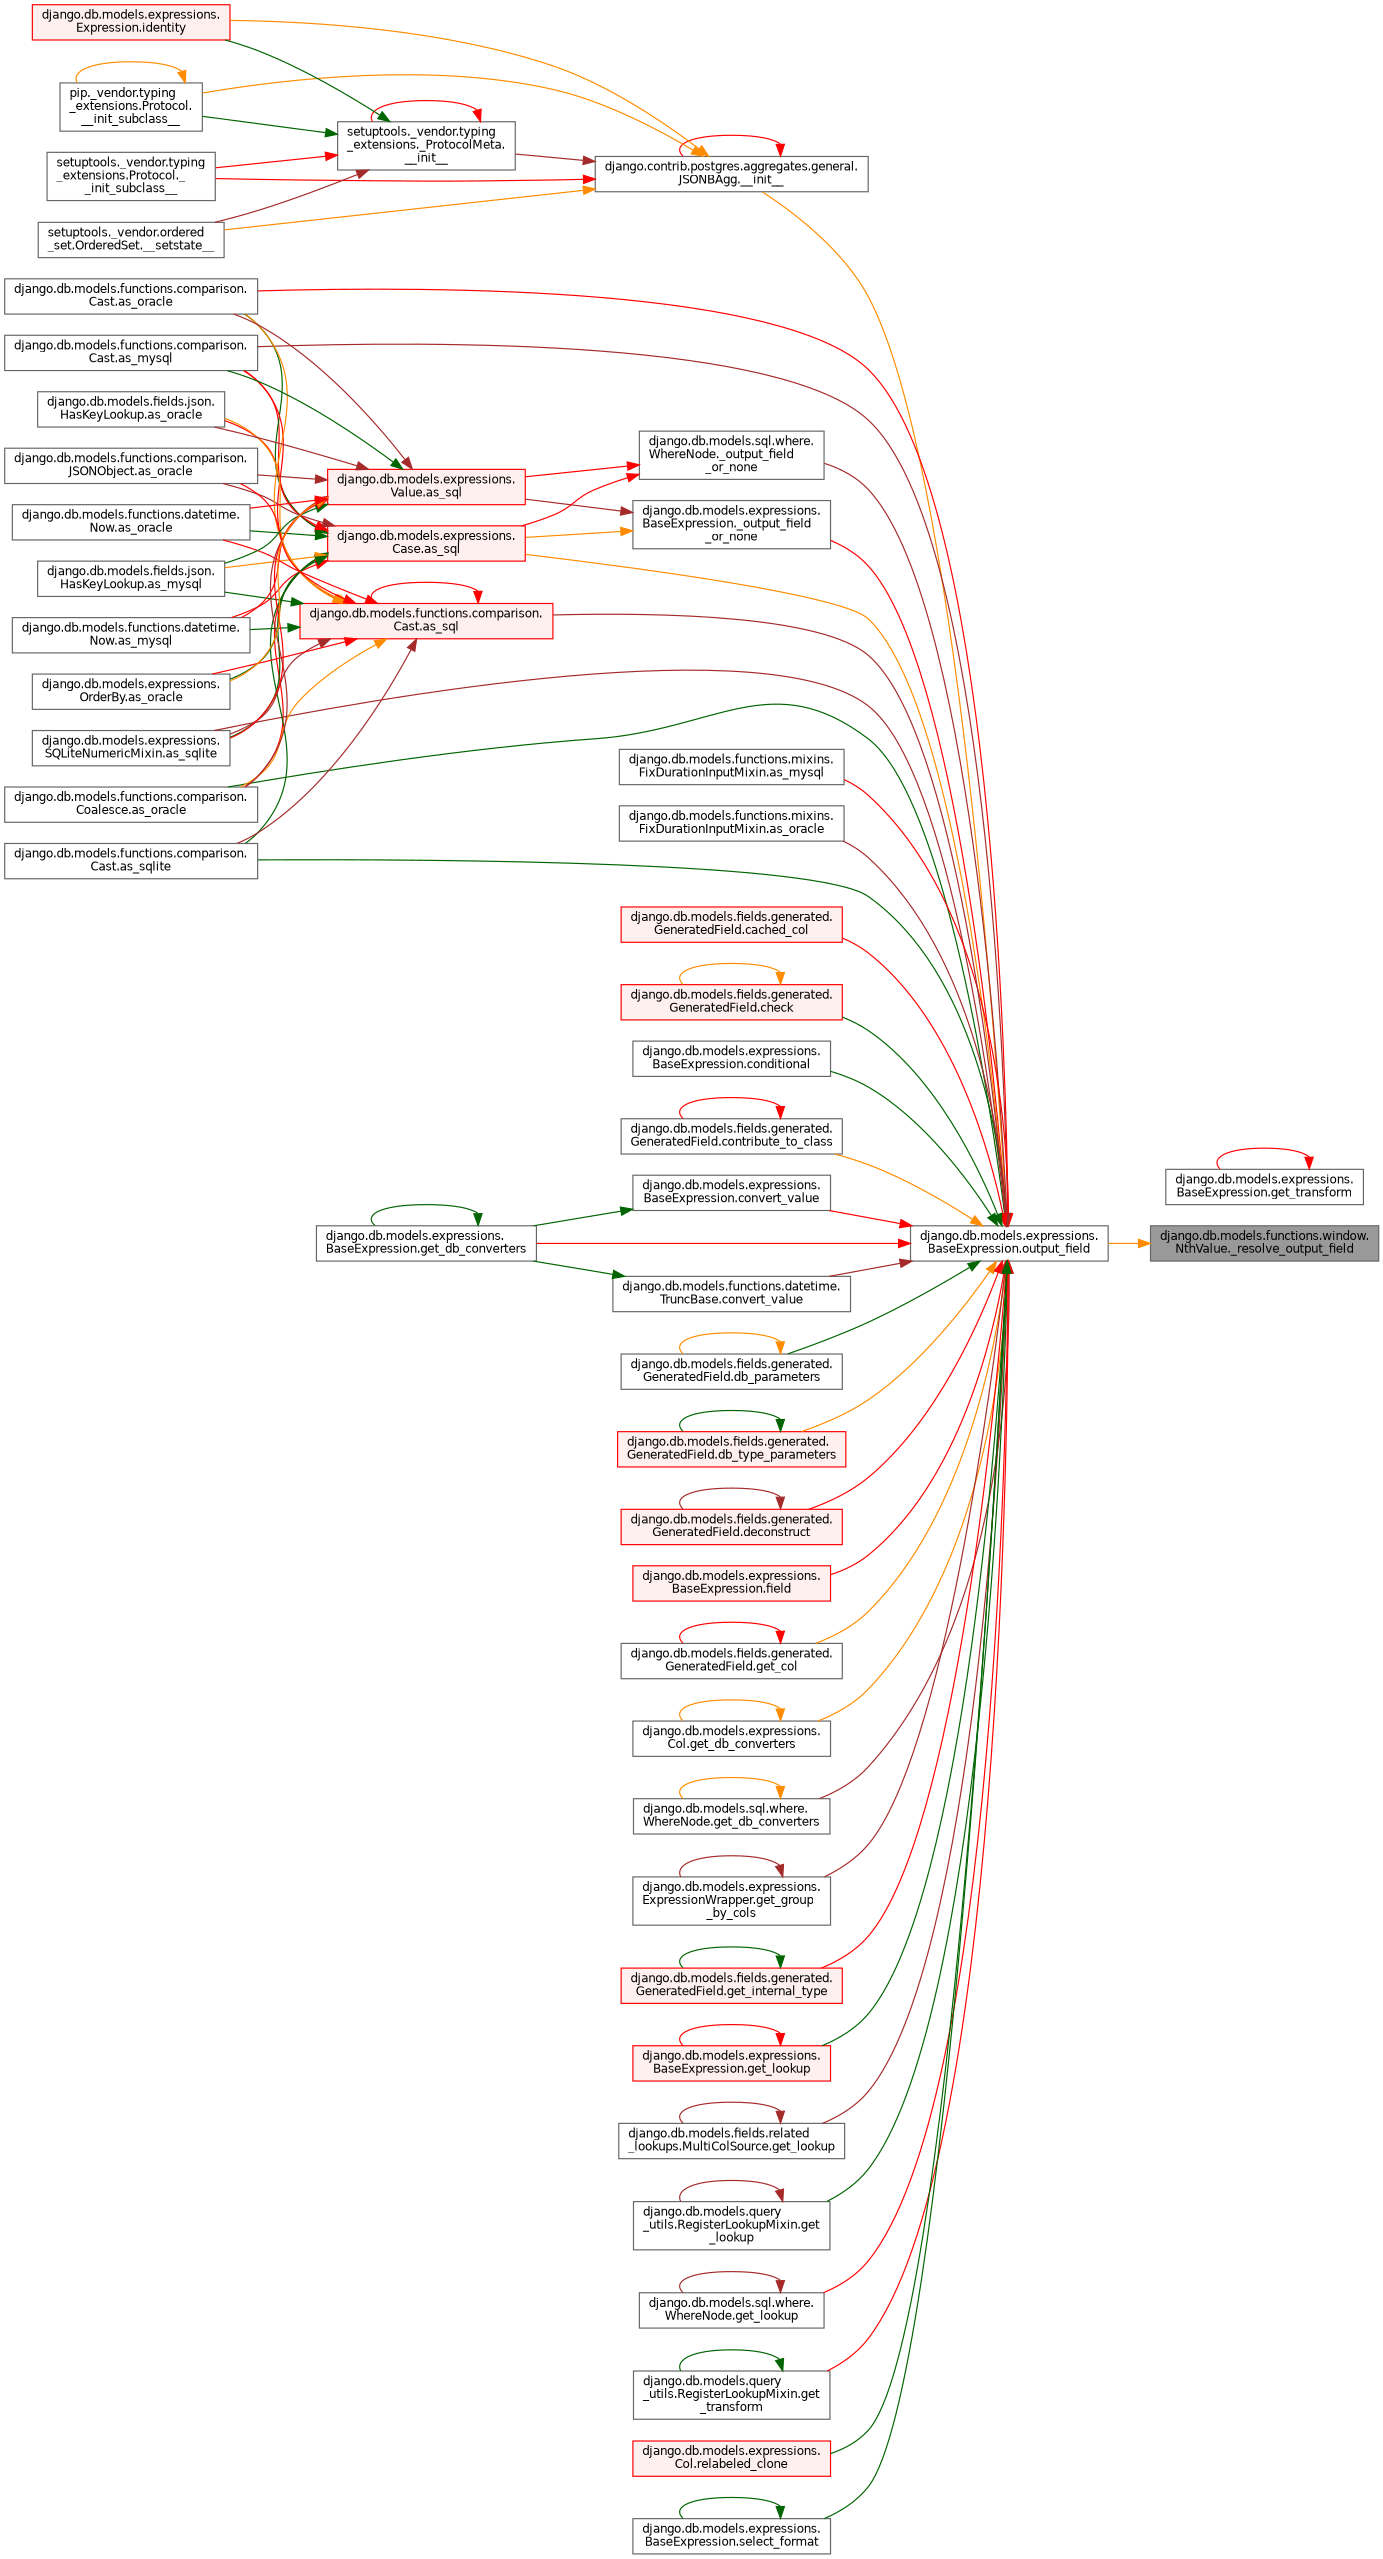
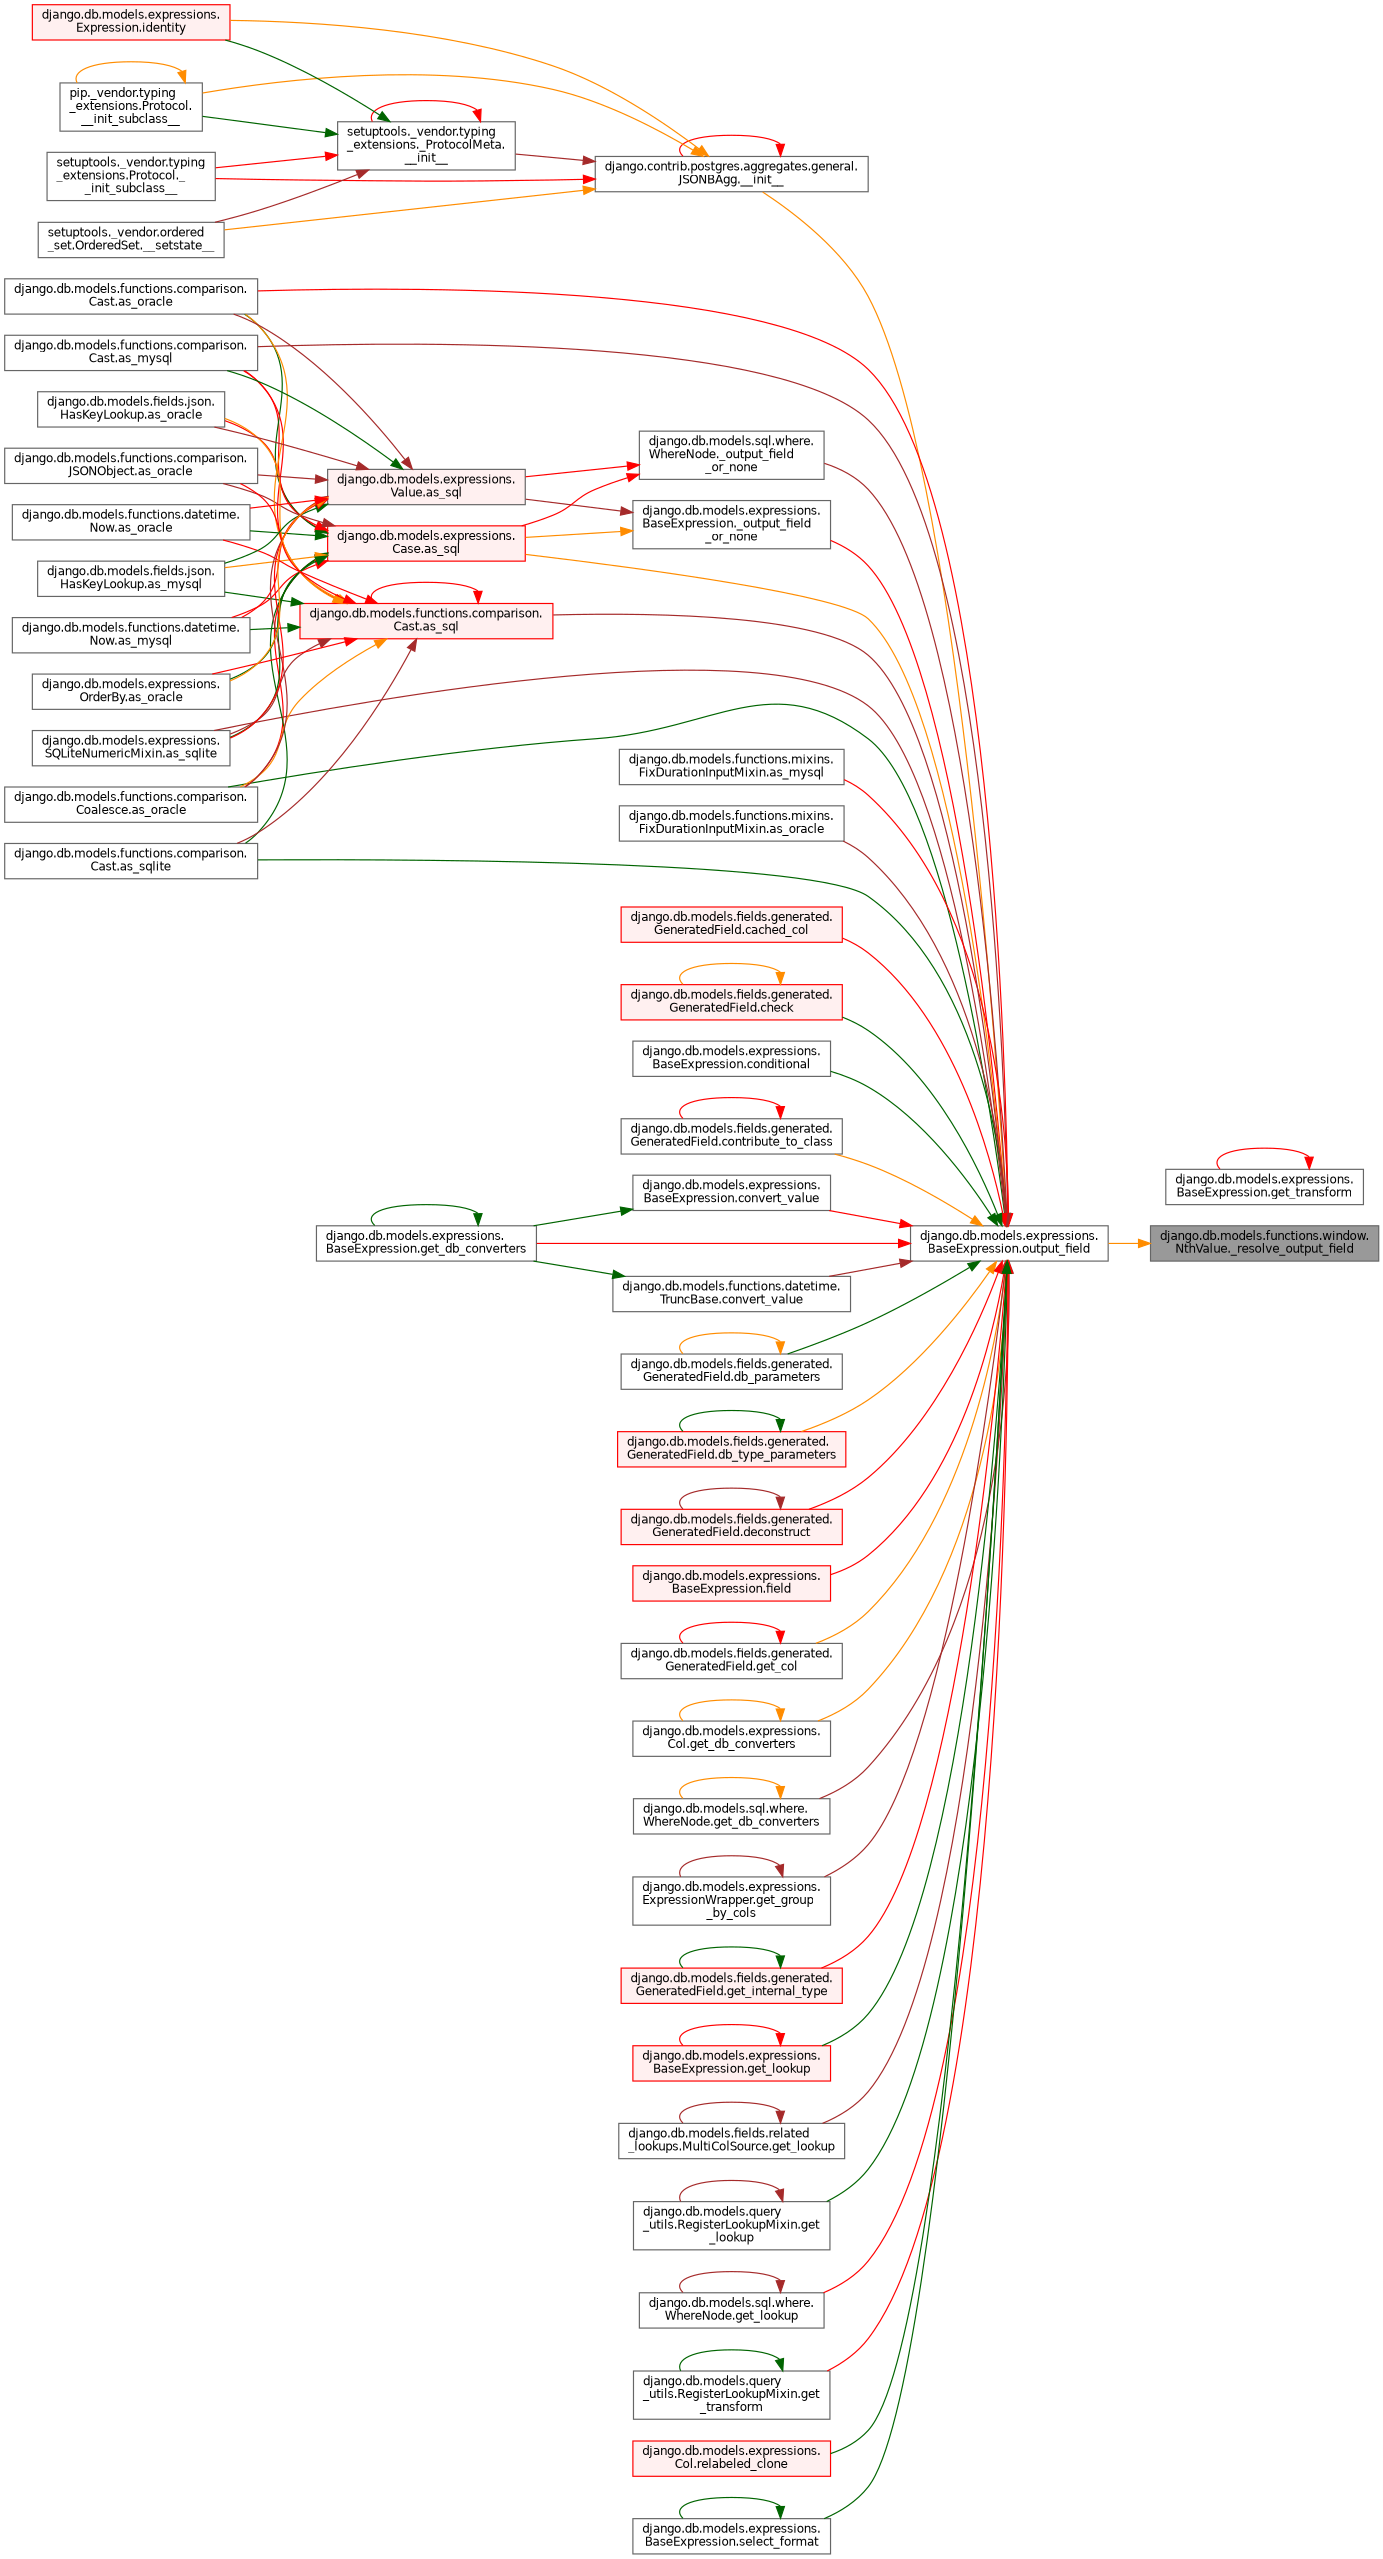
node "django.db.models.expressions. Value.as_sql": color red -> grey40
